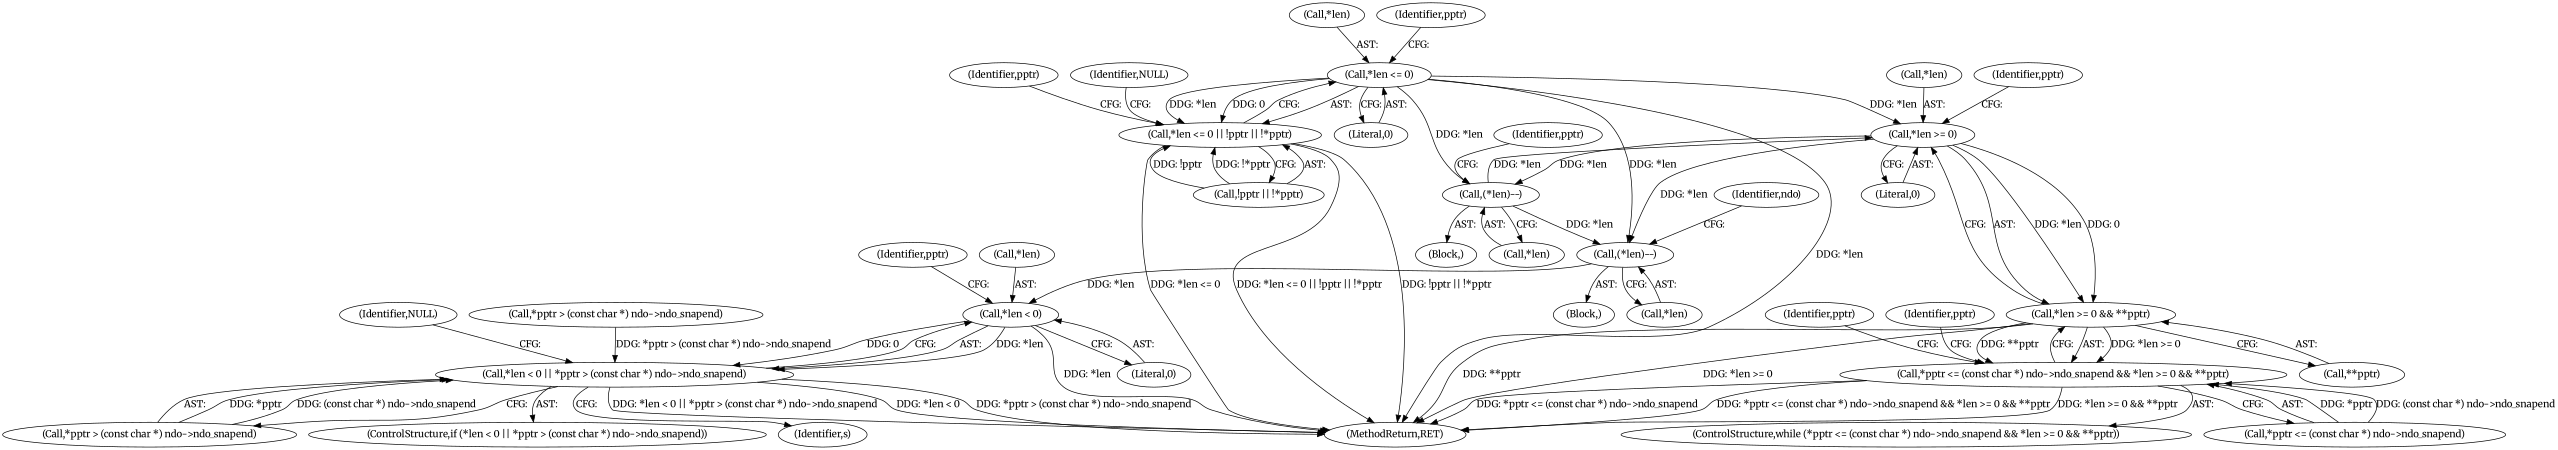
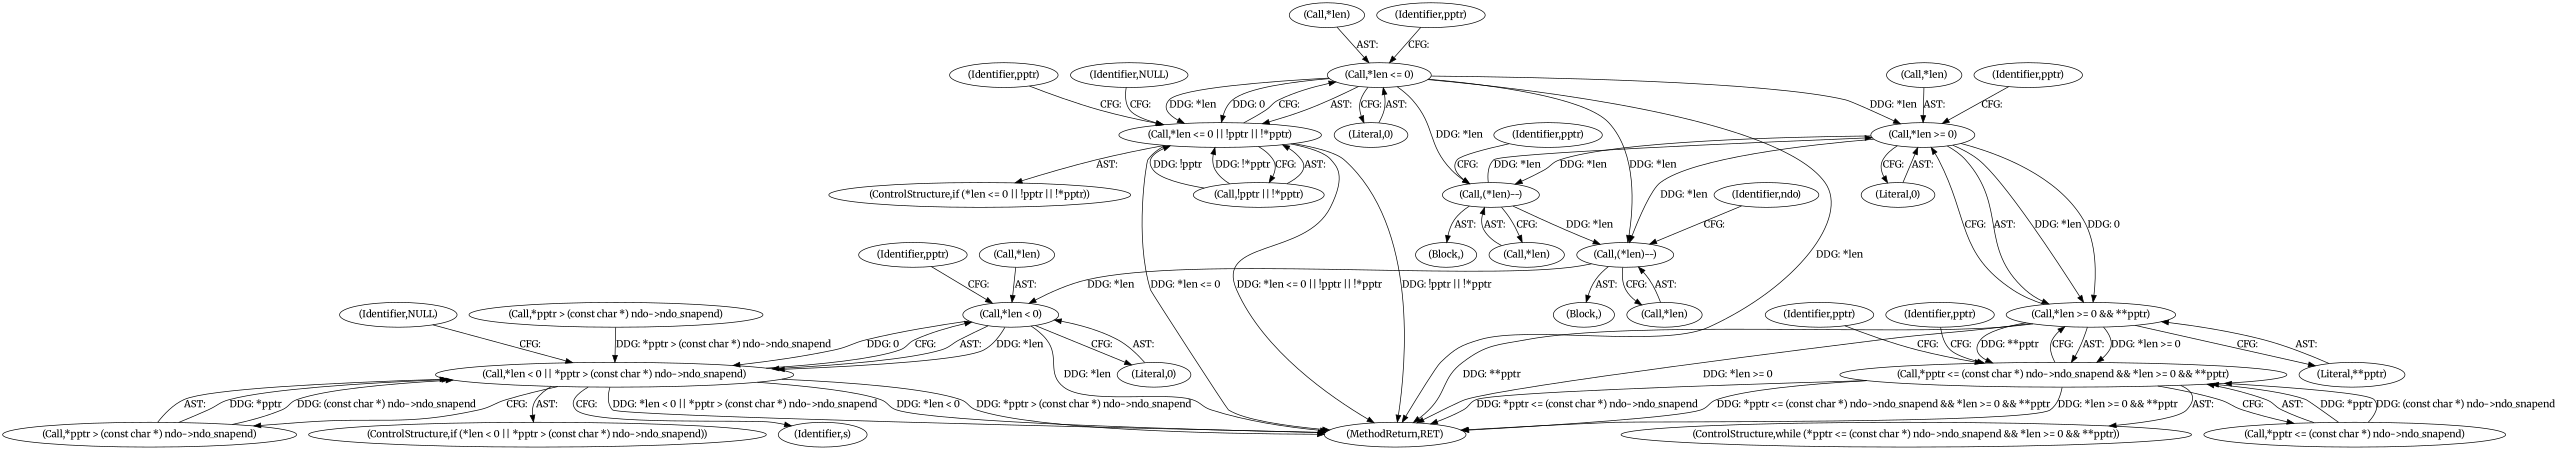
node "(ControlStructure,if (*len <= 0 || !pptr || !*pptr))": added
node "(Call,**pptr)": label "(Call,**pptr)" -> "(Literal,**pptr)"
